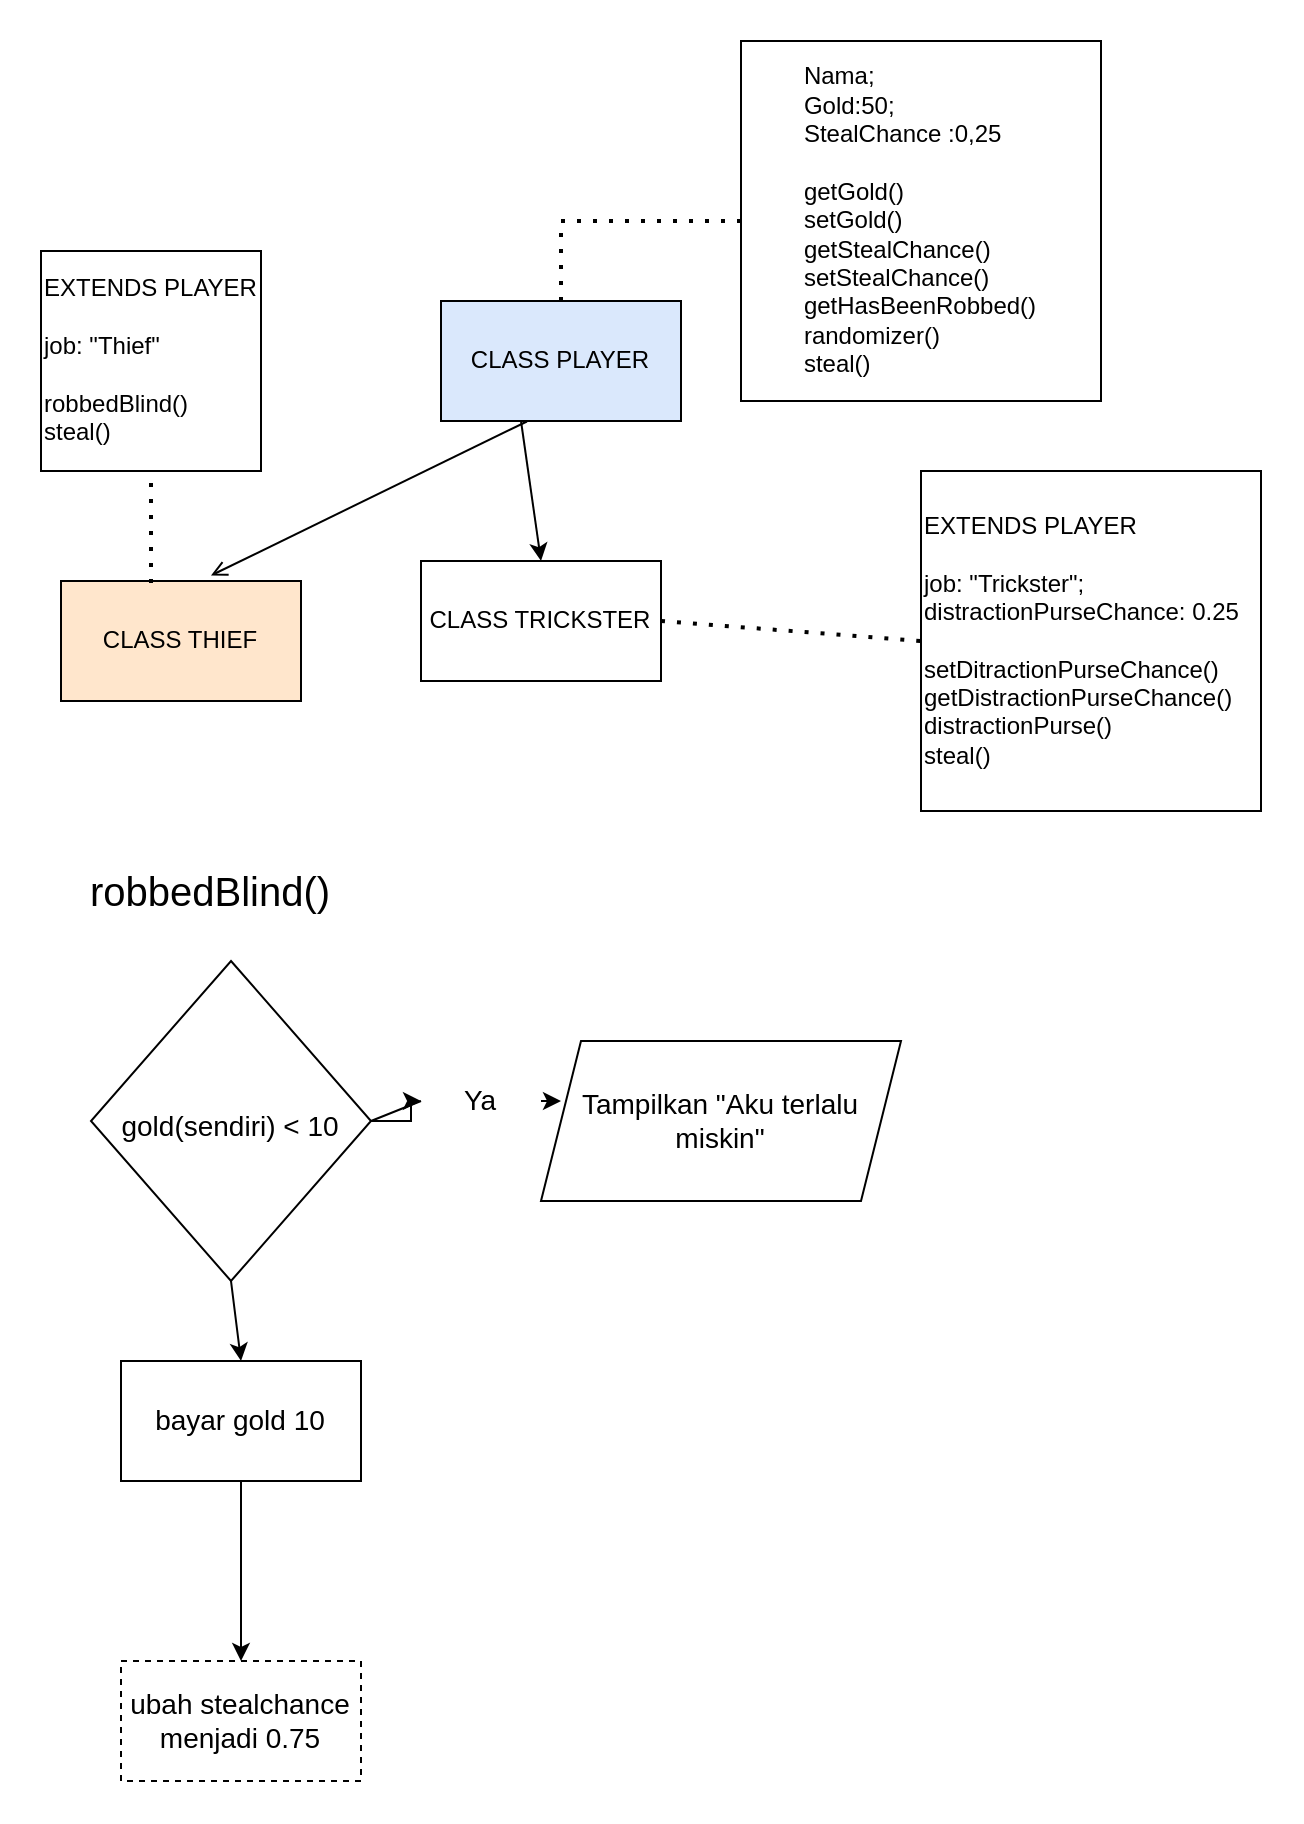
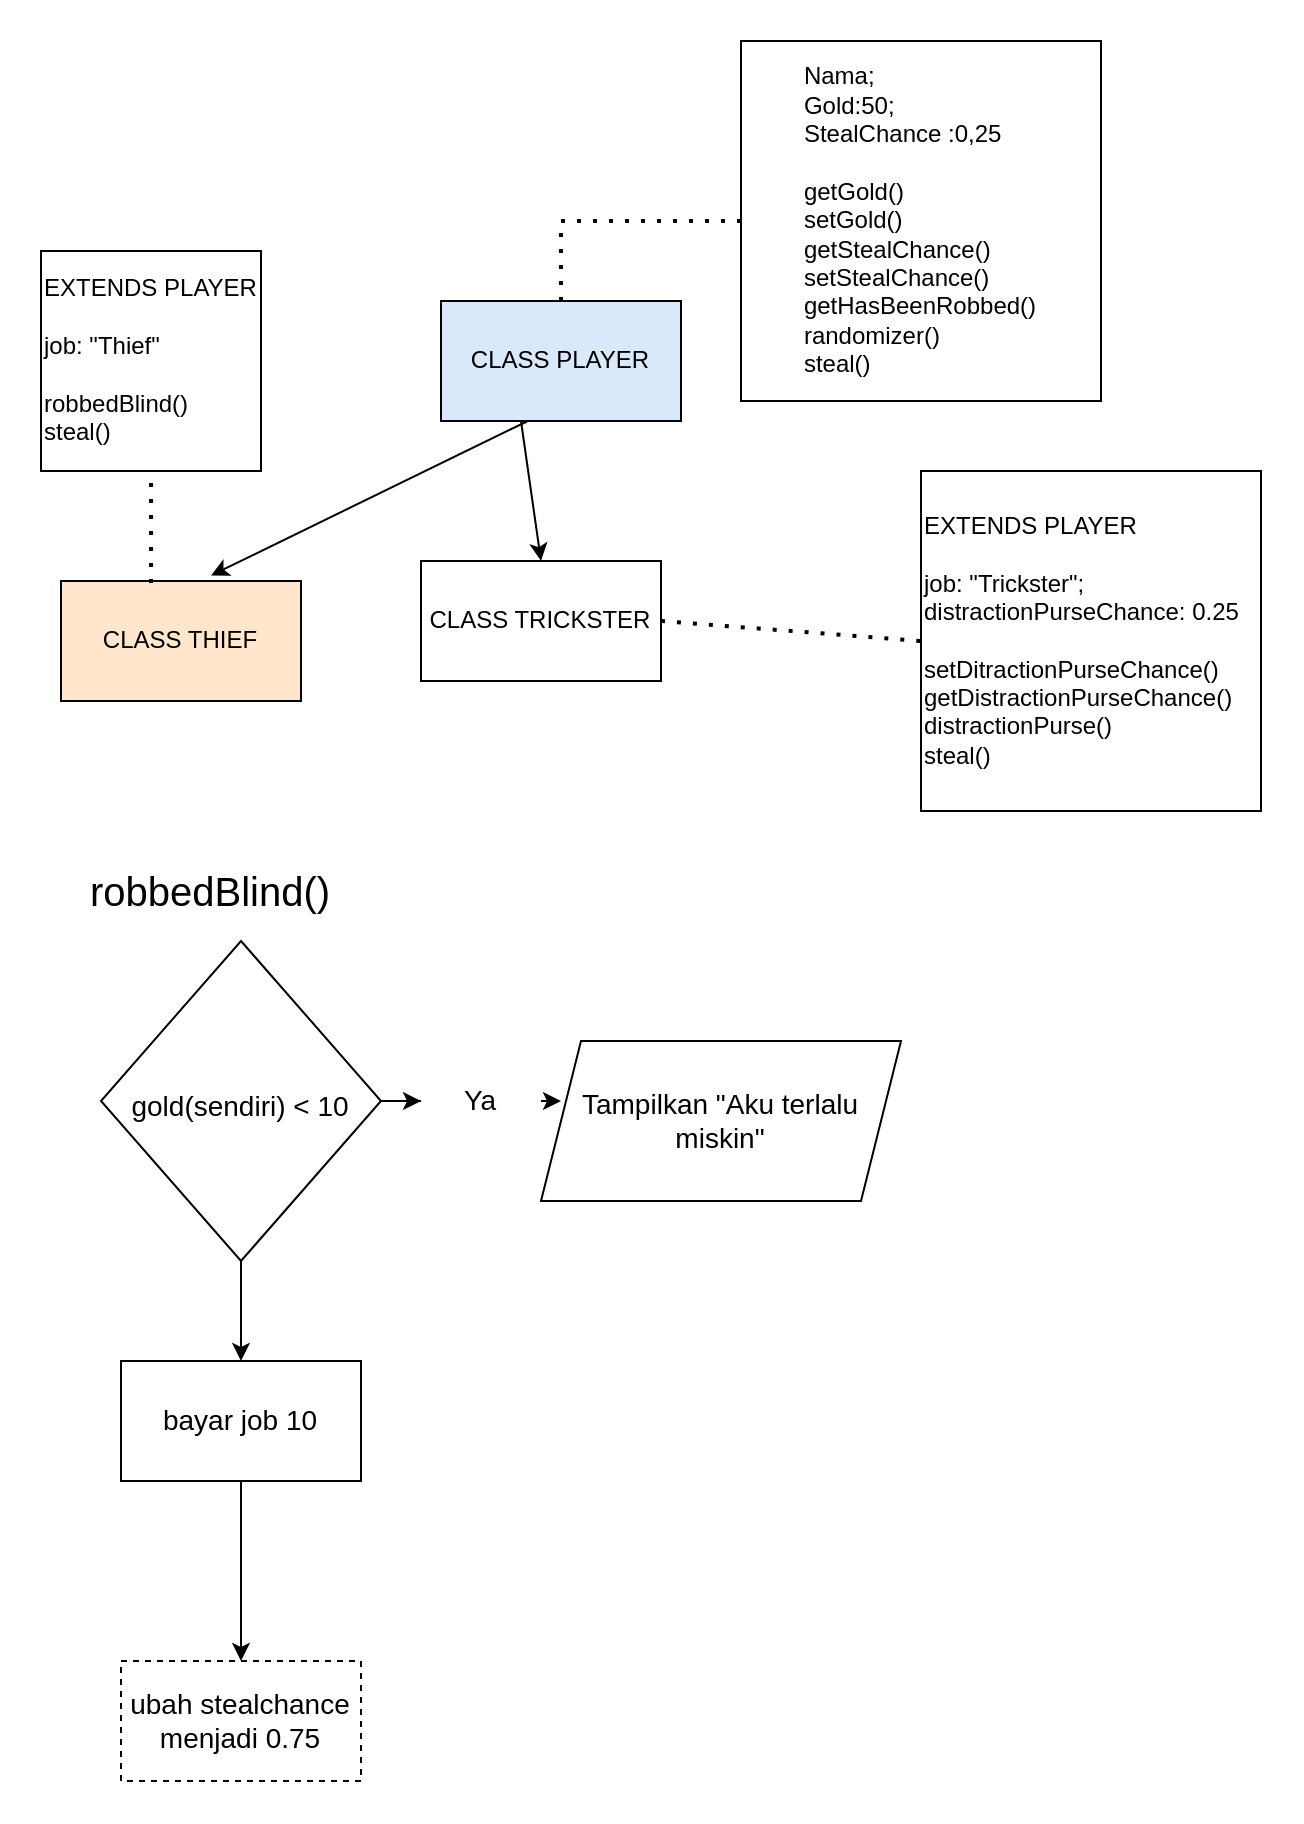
edge "CLASS PLAYER" -> "CLASS THIEF": arrowhead open -> classic
node "gold(sendiri) < 10": moved (231, 1121) -> (241, 1101)
node "bayar gold 10": label "bayar gold 10" -> "bayar job 10"
